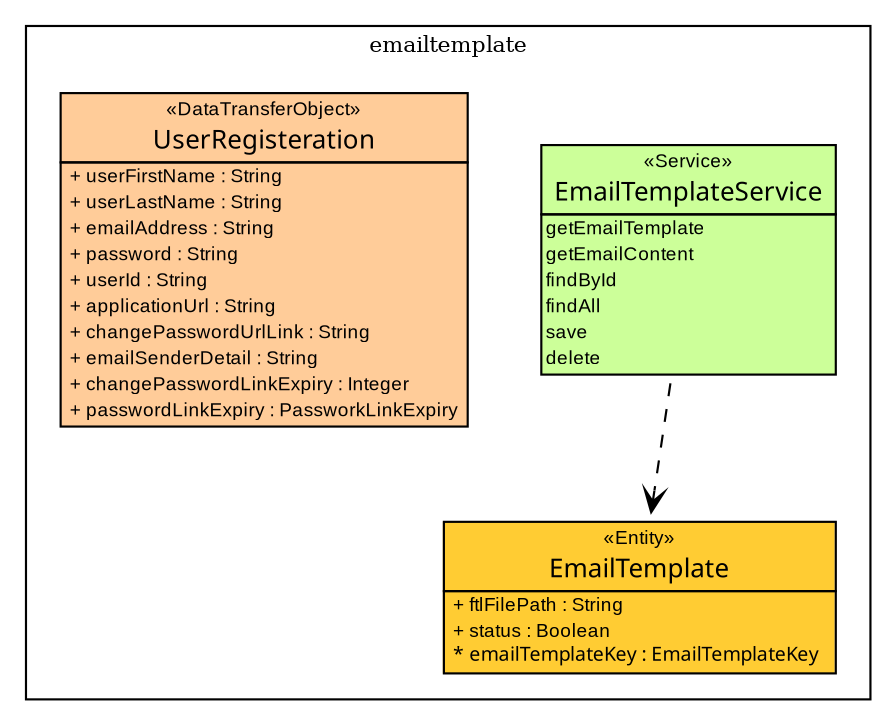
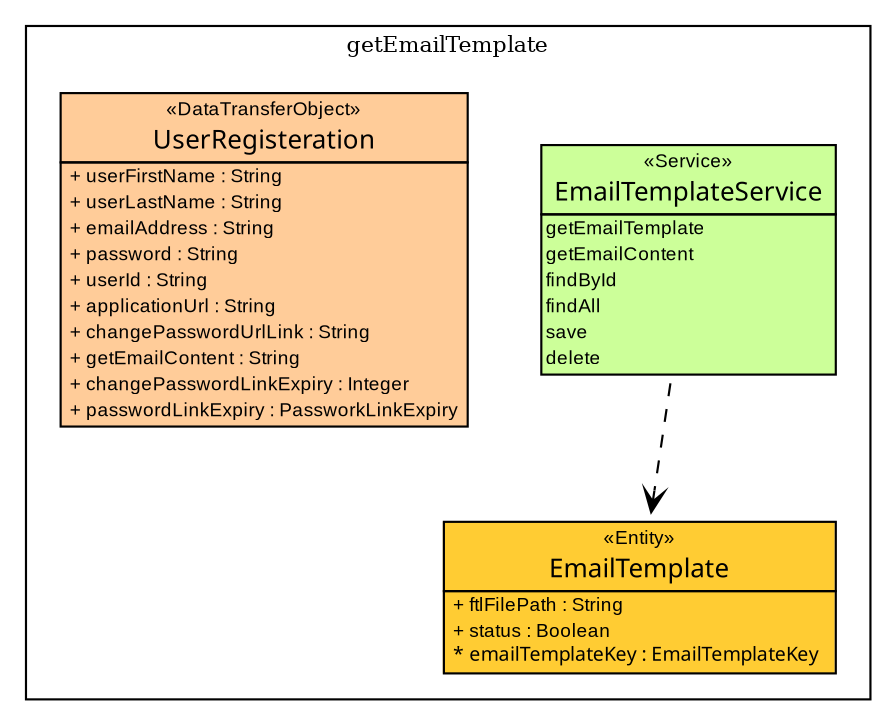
cluster "emailtemplate": label "emailtemplate" -> "getEmailTemplate"
node "UserRegisteration": text "+ emailSenderDetail : String" -> "+ getEmailContent : String"
